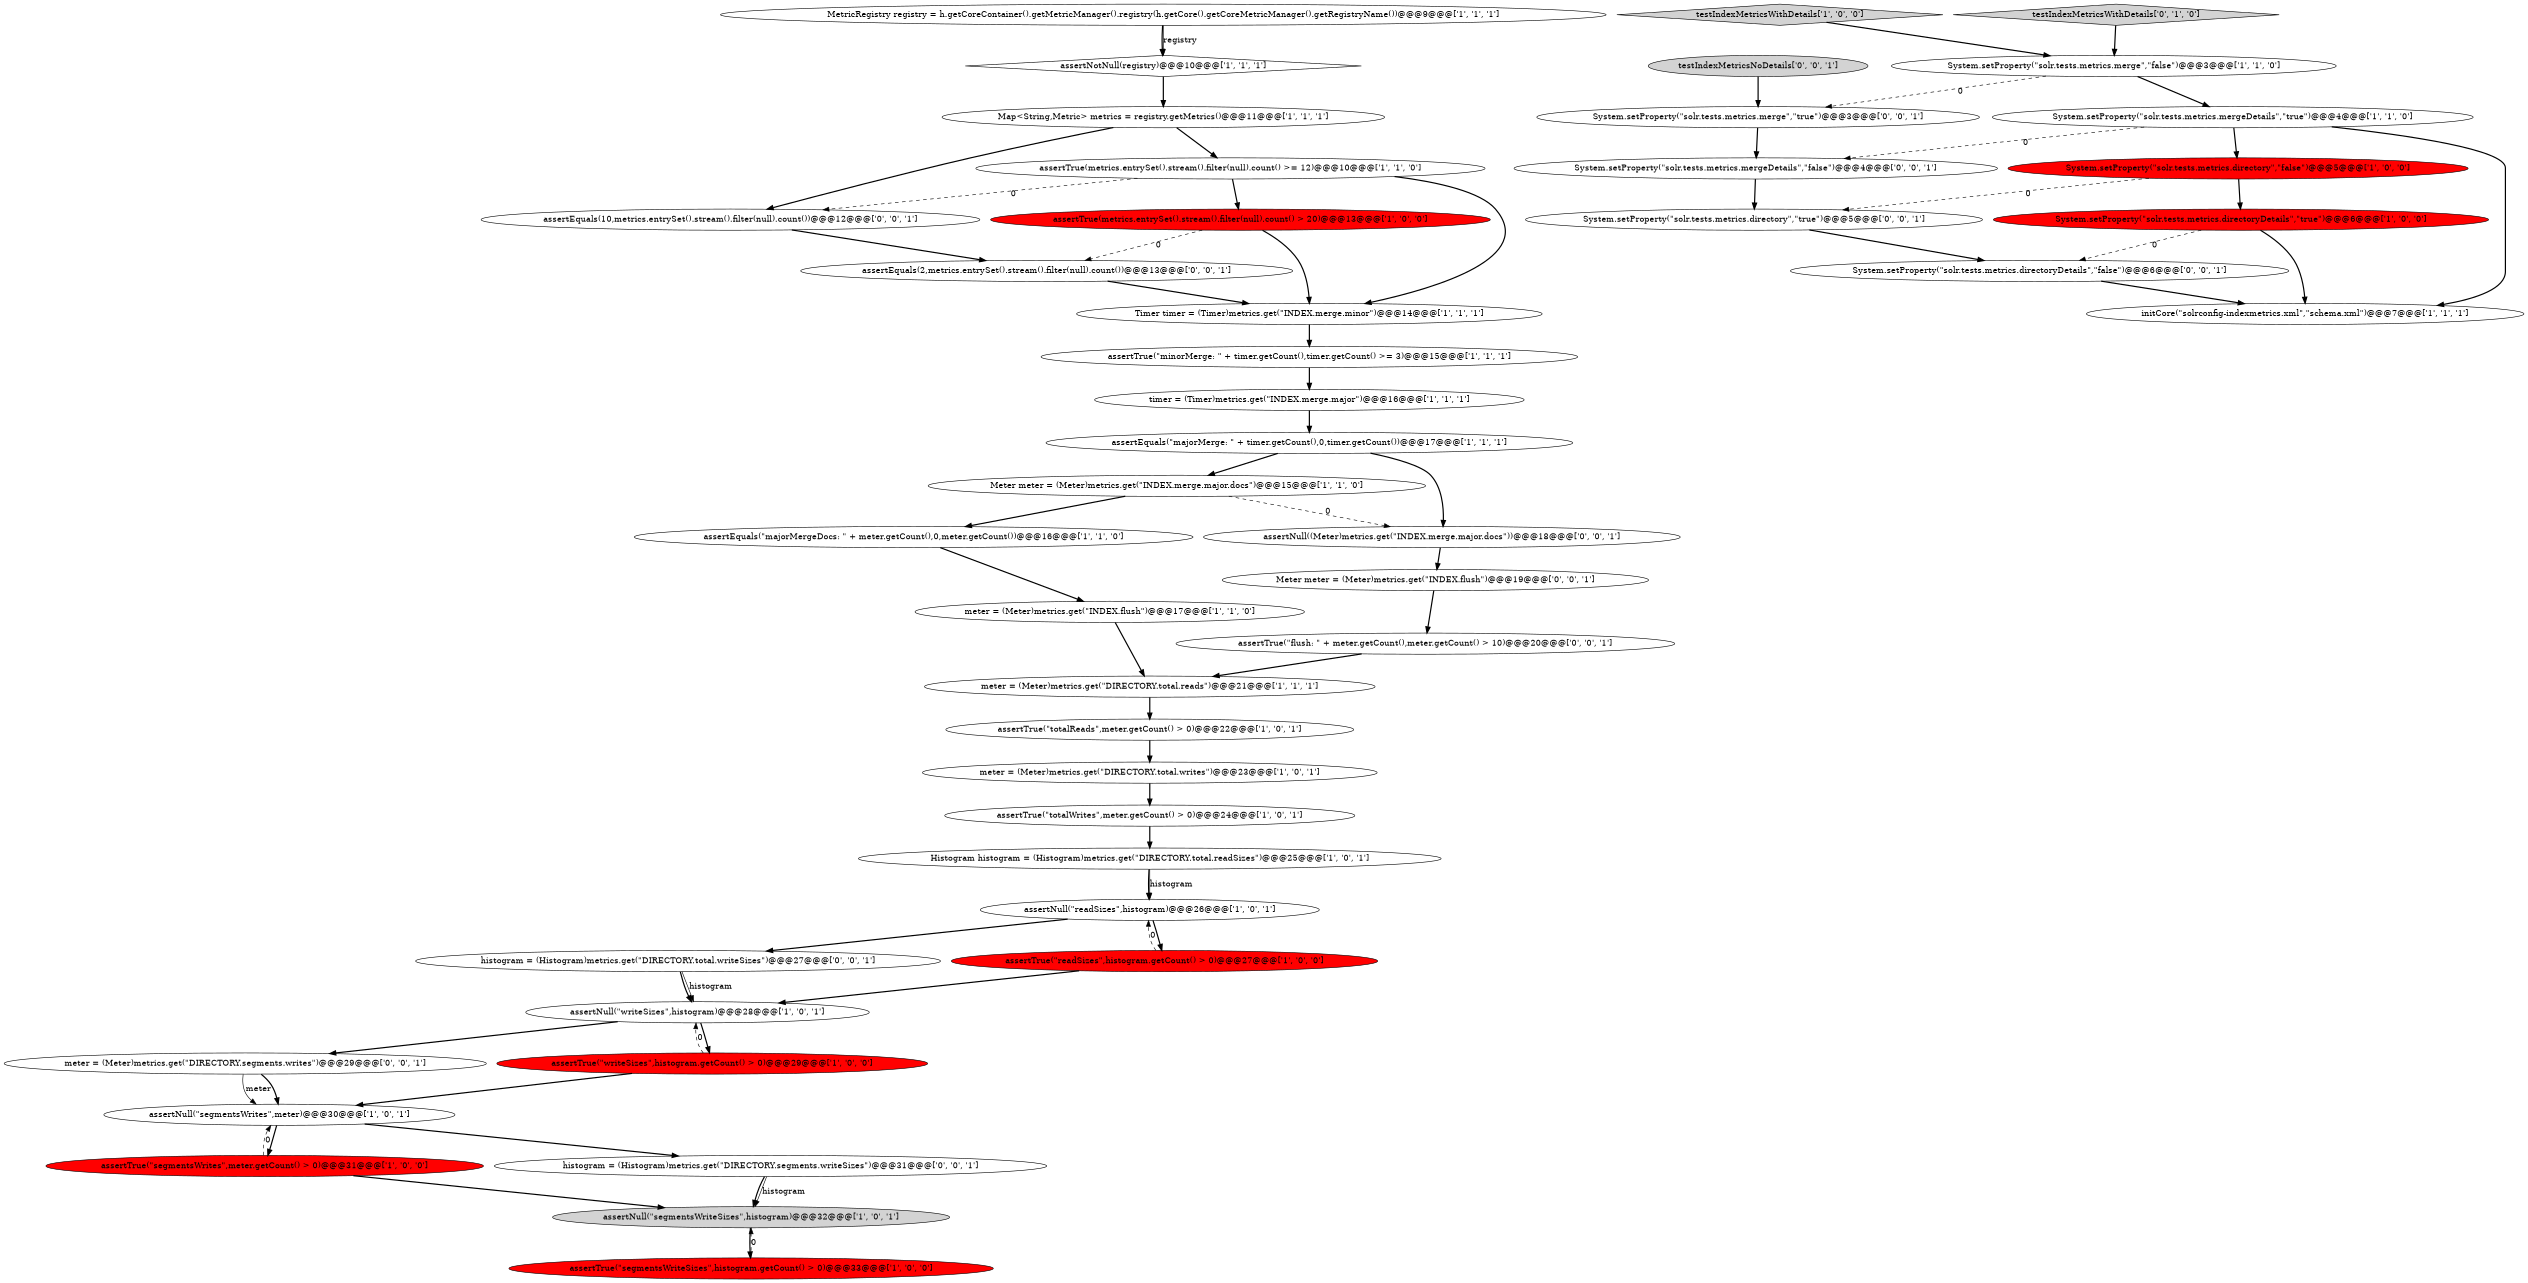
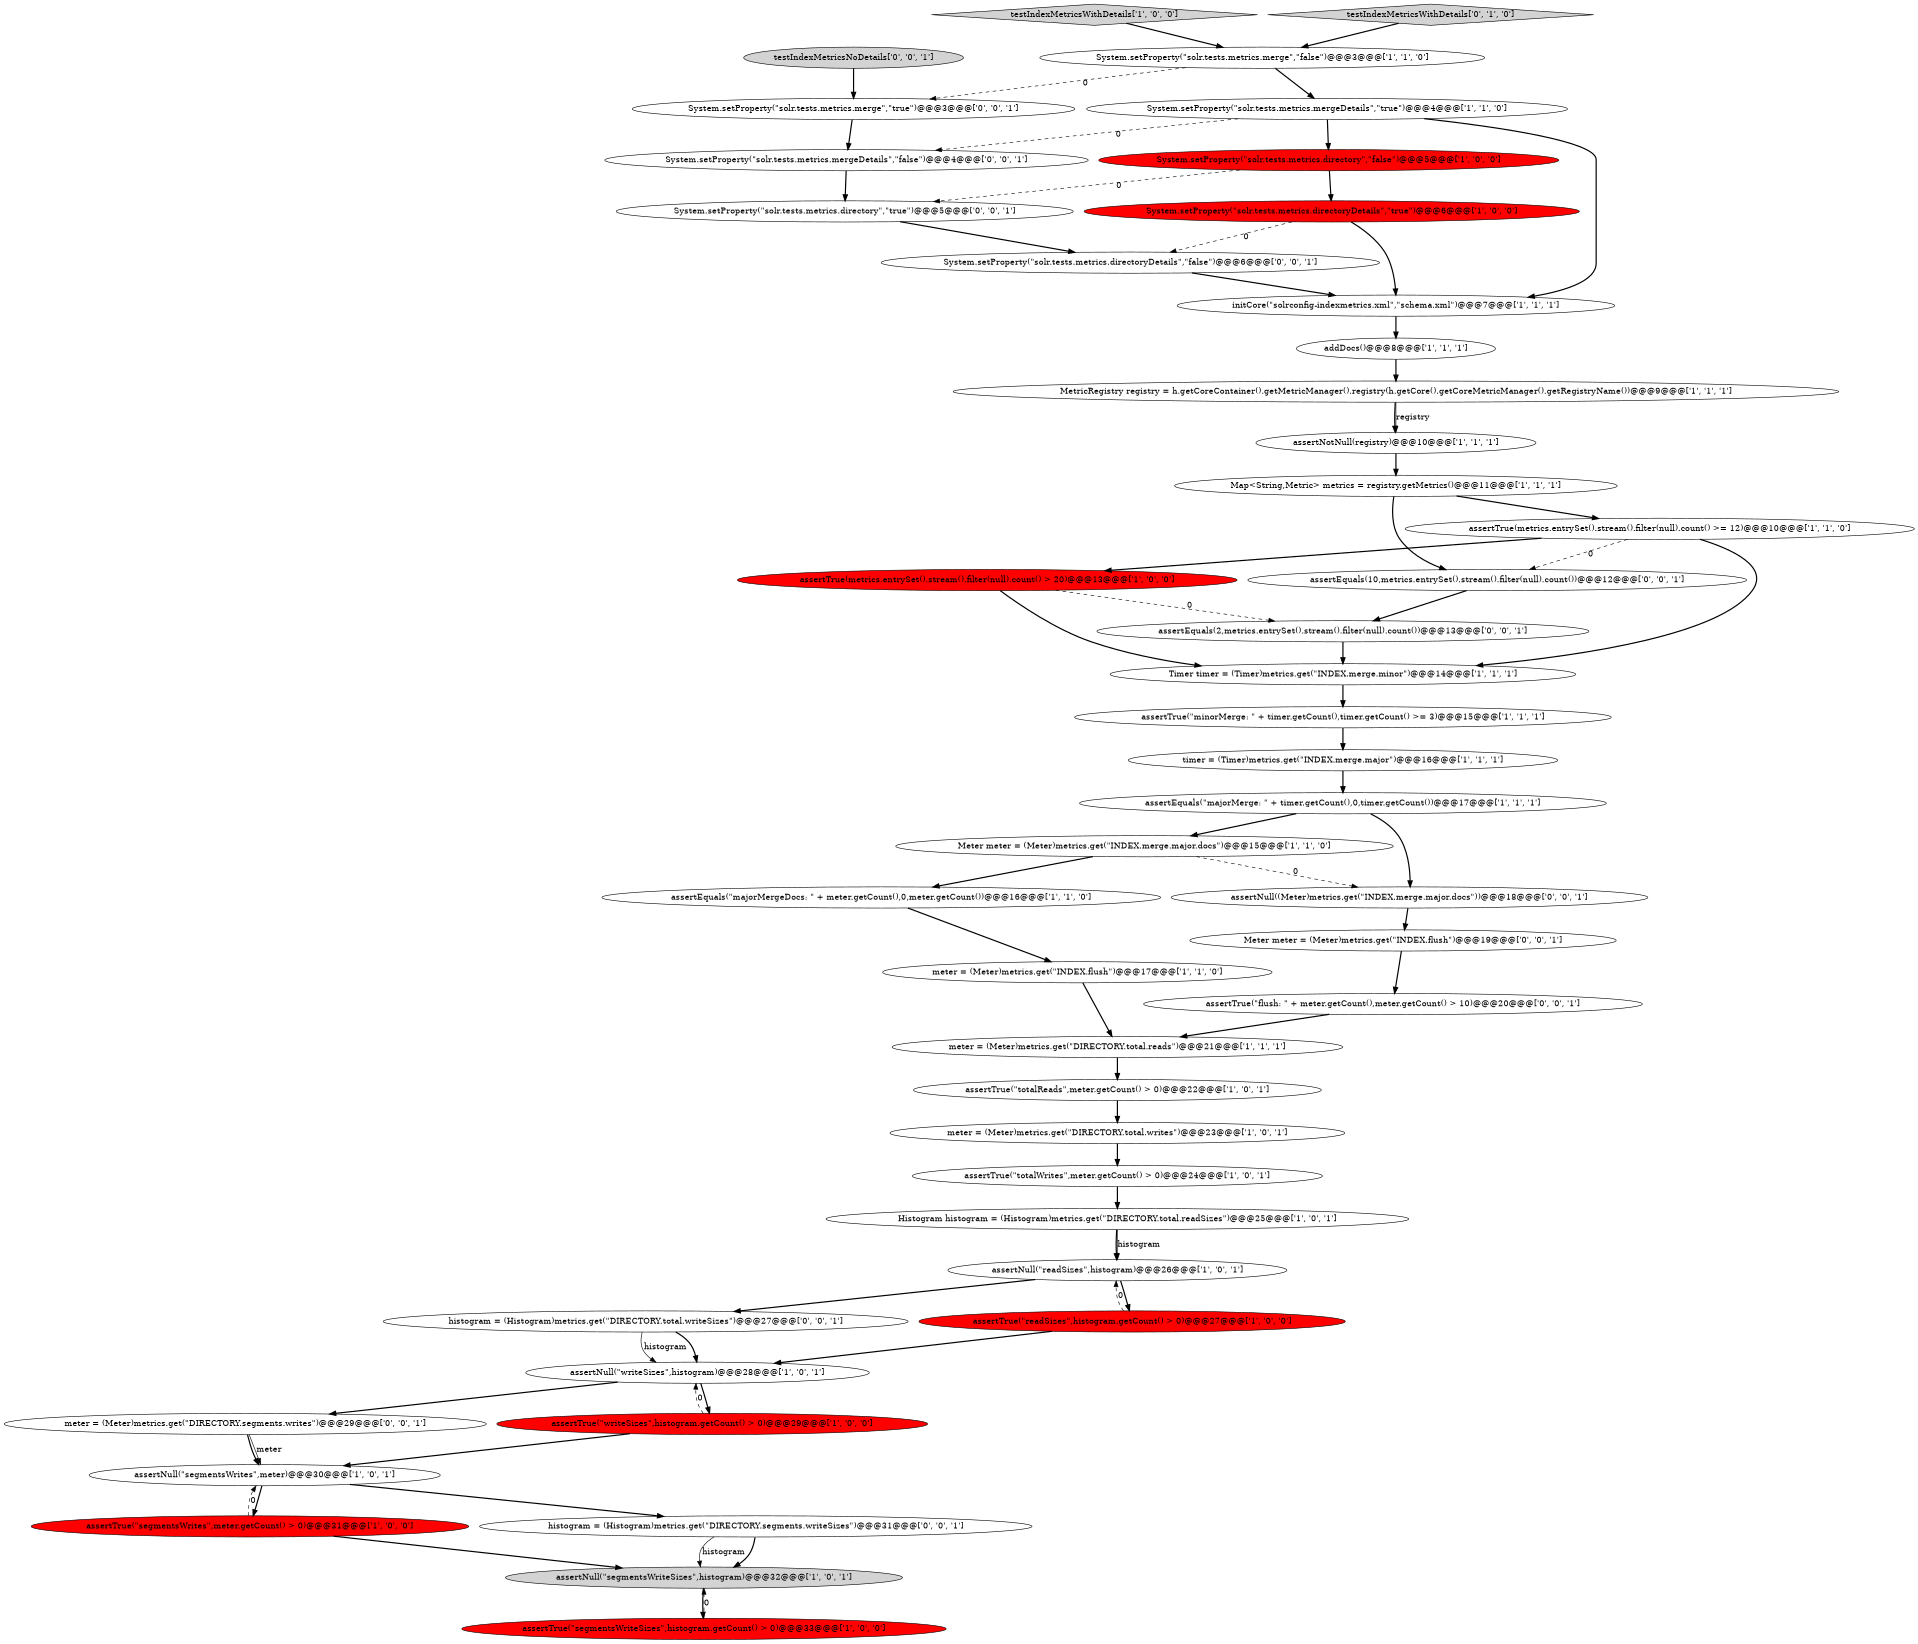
node "assertNotNull(registry)@@@10@@@['1', '1', '1']": shape diamond -> ellipse
node "addDocs()@@@8@@@['1', '1', '1']": added
